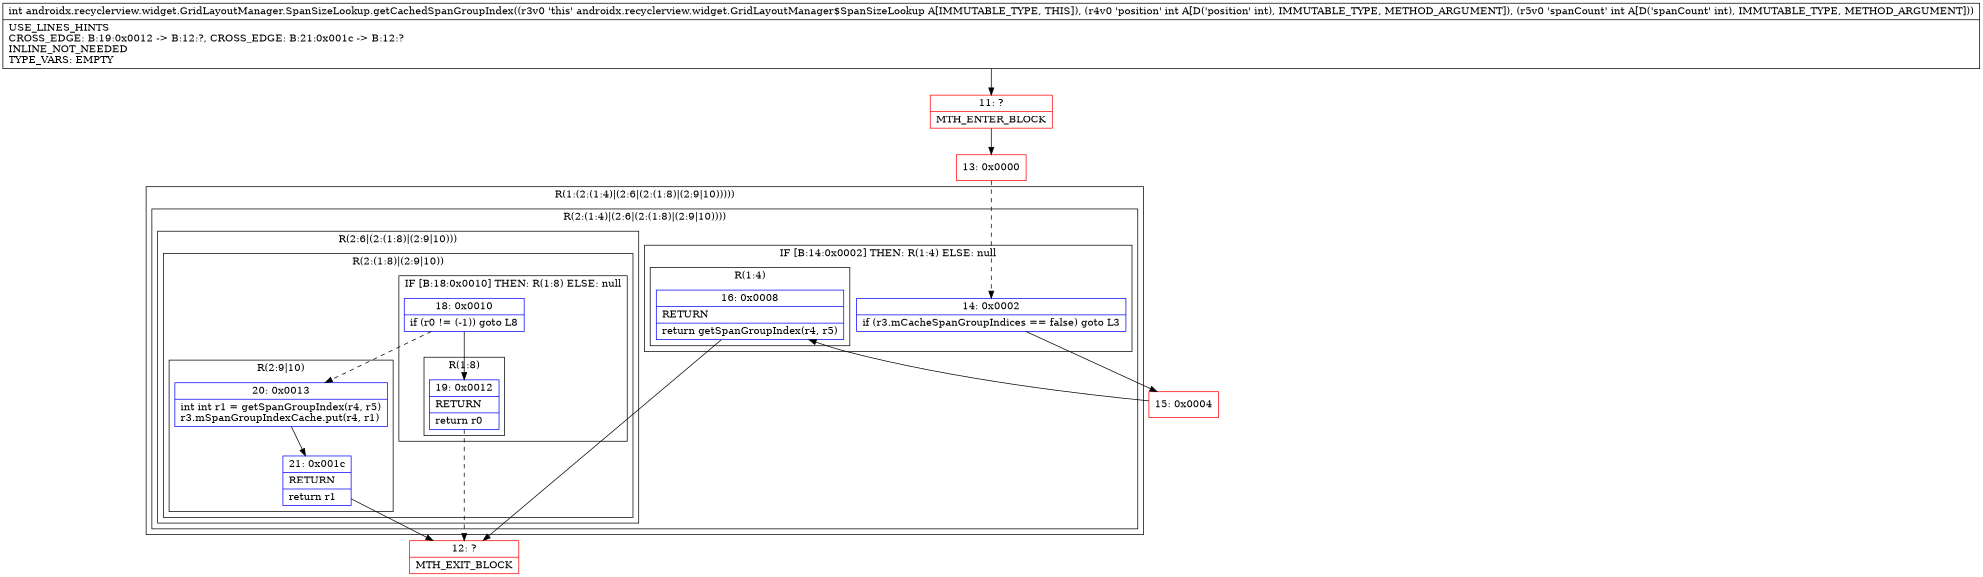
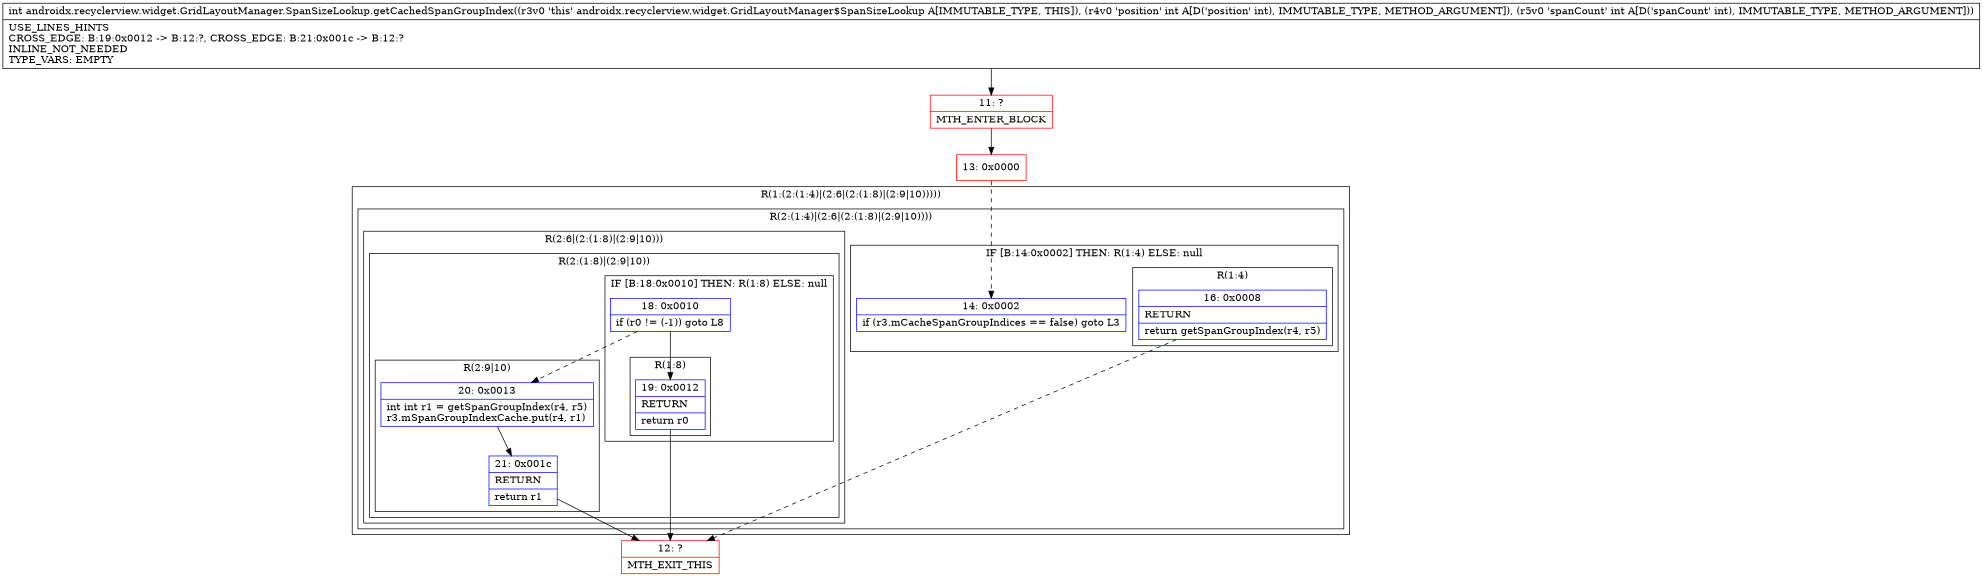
node "15: 0x0004": removed
edge "16: 0x0008" -> "12: ?": style solid -> dashed
edge "19: 0x0012" -> "12: ?": style dashed -> solid
node "12: ?": text "MTH_EXIT_BLOCK" -> "MTH_EXIT_THIS"
